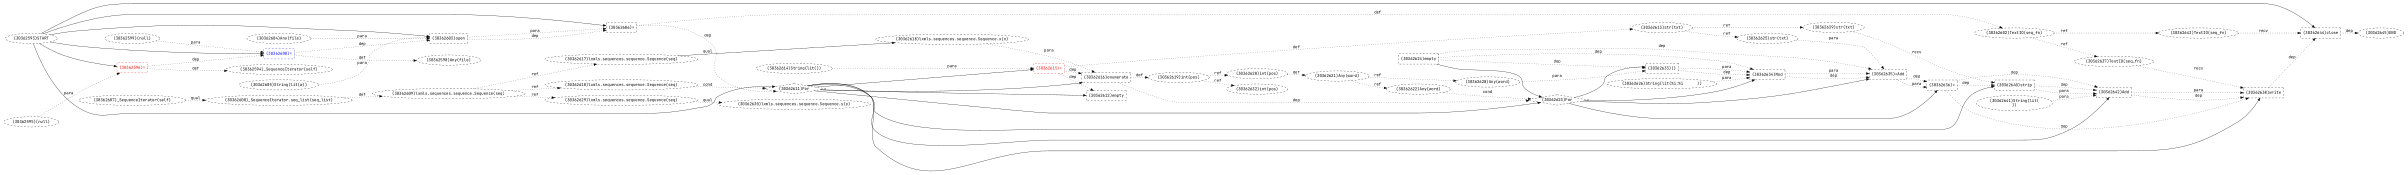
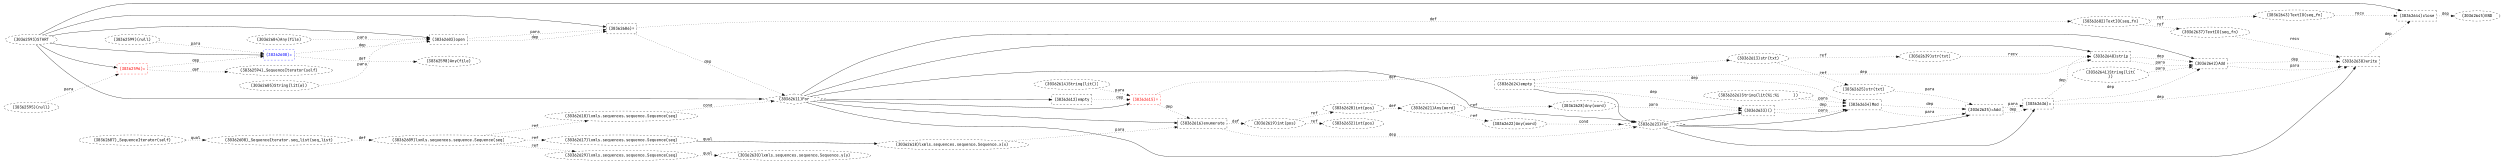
edge "(30362624)empty" -> "(30362635)=Add": now "(30362624)empty" -> "(30362640)strip"
edge "(30362615)=" -> "(30362612)empty": reversed
